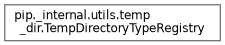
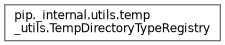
node "pip._internal.utils.temp _dir.TempDirectoryTypeRegistry": label "pip._internal.utils.temp _dir.TempDirectoryTypeRegistry" -> "pip._internal.utils.temp _utils.TempDirectoryTypeRegistry"
